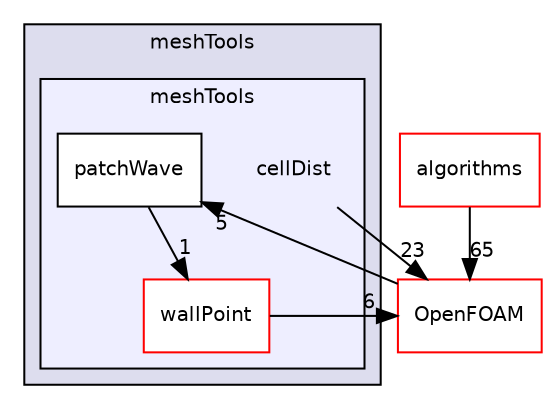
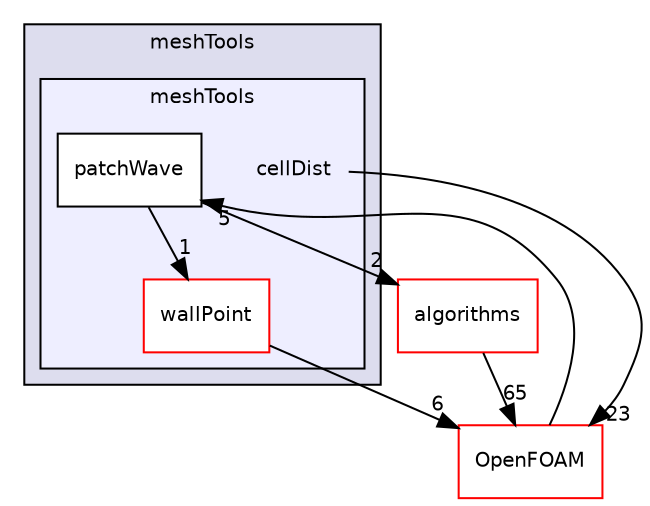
edge "patchWave" -> "algorithms": added
